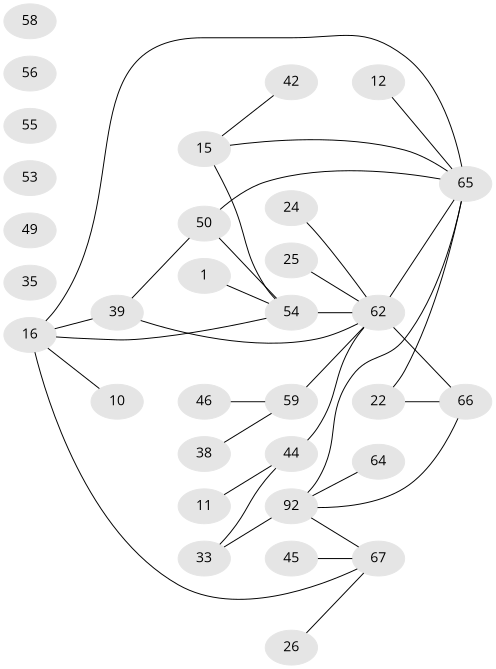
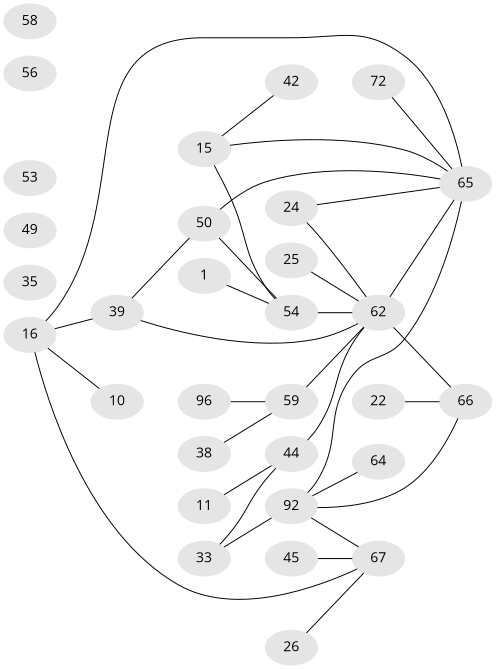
node "12": label "12" -> "72"
node "55": removed
edge "65" -- "22": now "65" -- "24"
edge "54" -- "16": removed
node "46": label "46" -> "96"
